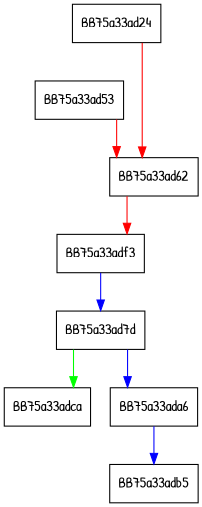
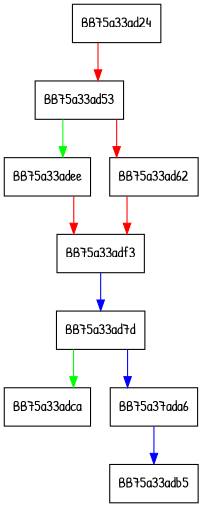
edge "BB75a33ad24" -> "BB75a33ad62": now "BB75a33ad24" -> "BB75a33ad53"
node "BB75a33adee": added
node "BB75a33ada6": label "BB75a33ada6" -> "BB75a37ada6"
